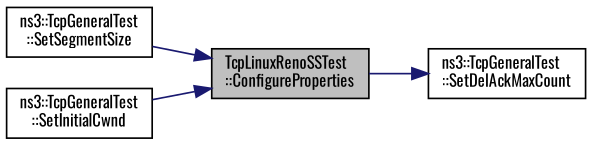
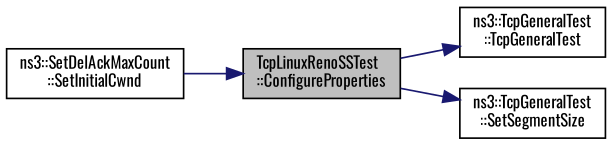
edge "ns3::TcpGeneralTest ::SetSegmentSize" -> "TcpLinuxRenoSSTest ::ConfigureProperties": reversed
node "ns3::TcpGeneralTest ::SetDelAckMaxCount": label "ns3::TcpGeneralTest ::SetDelAckMaxCount" -> "ns3::TcpGeneralTest ::TcpGeneralTest"
node "ns3::TcpGeneralTest ::SetInitialCwnd": label "ns3::TcpGeneralTest ::SetInitialCwnd" -> "ns3::SetDelAckMaxCount ::SetInitialCwnd"
